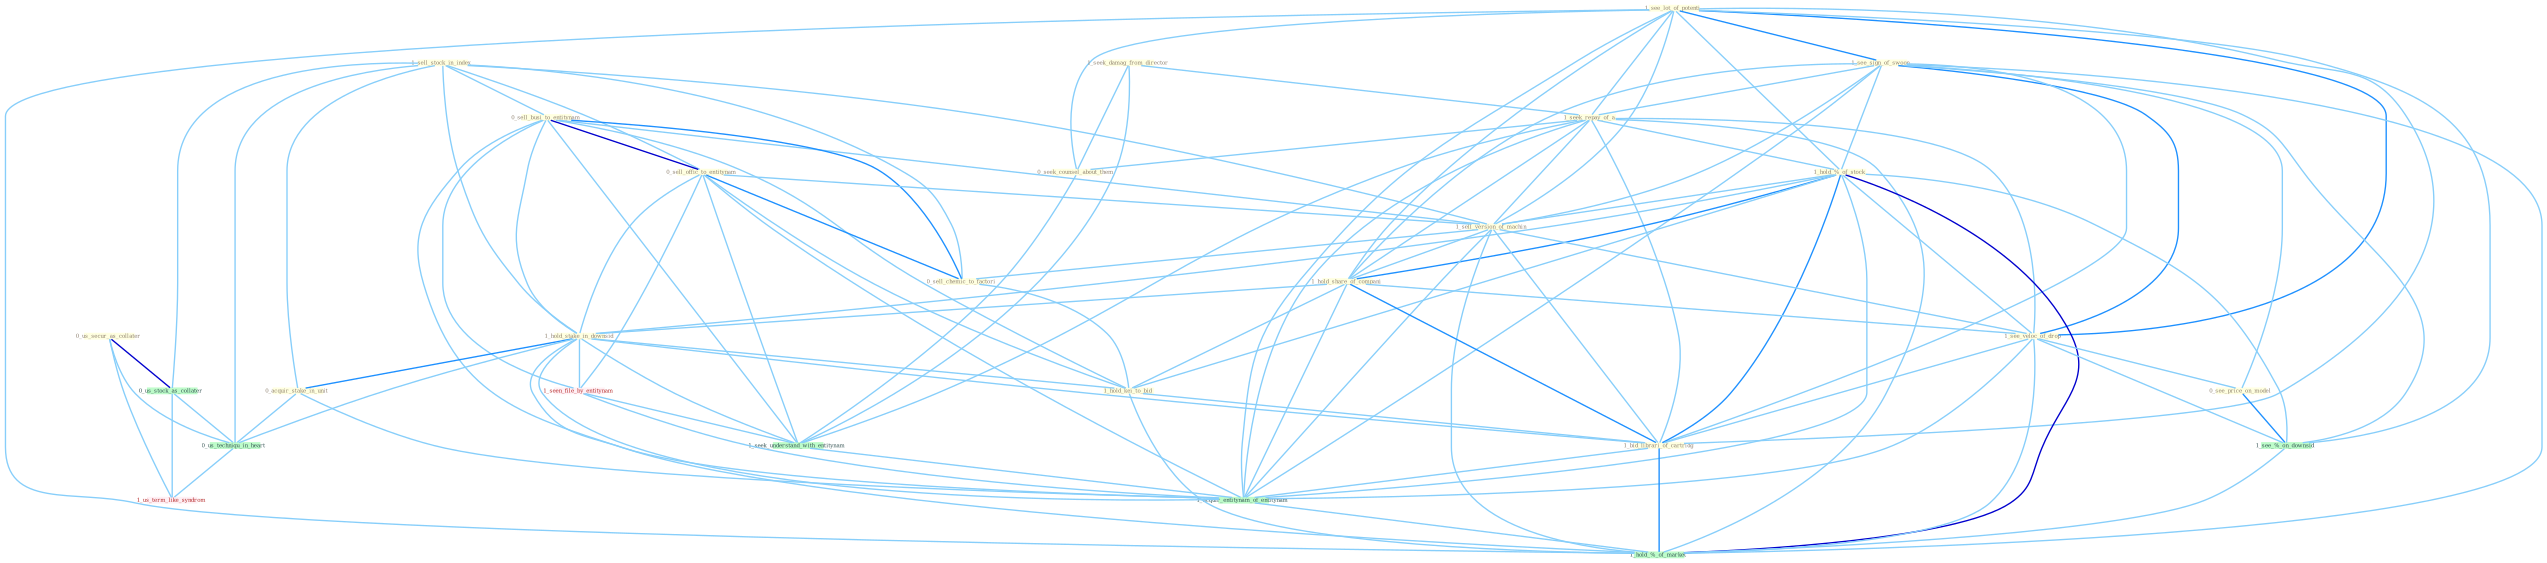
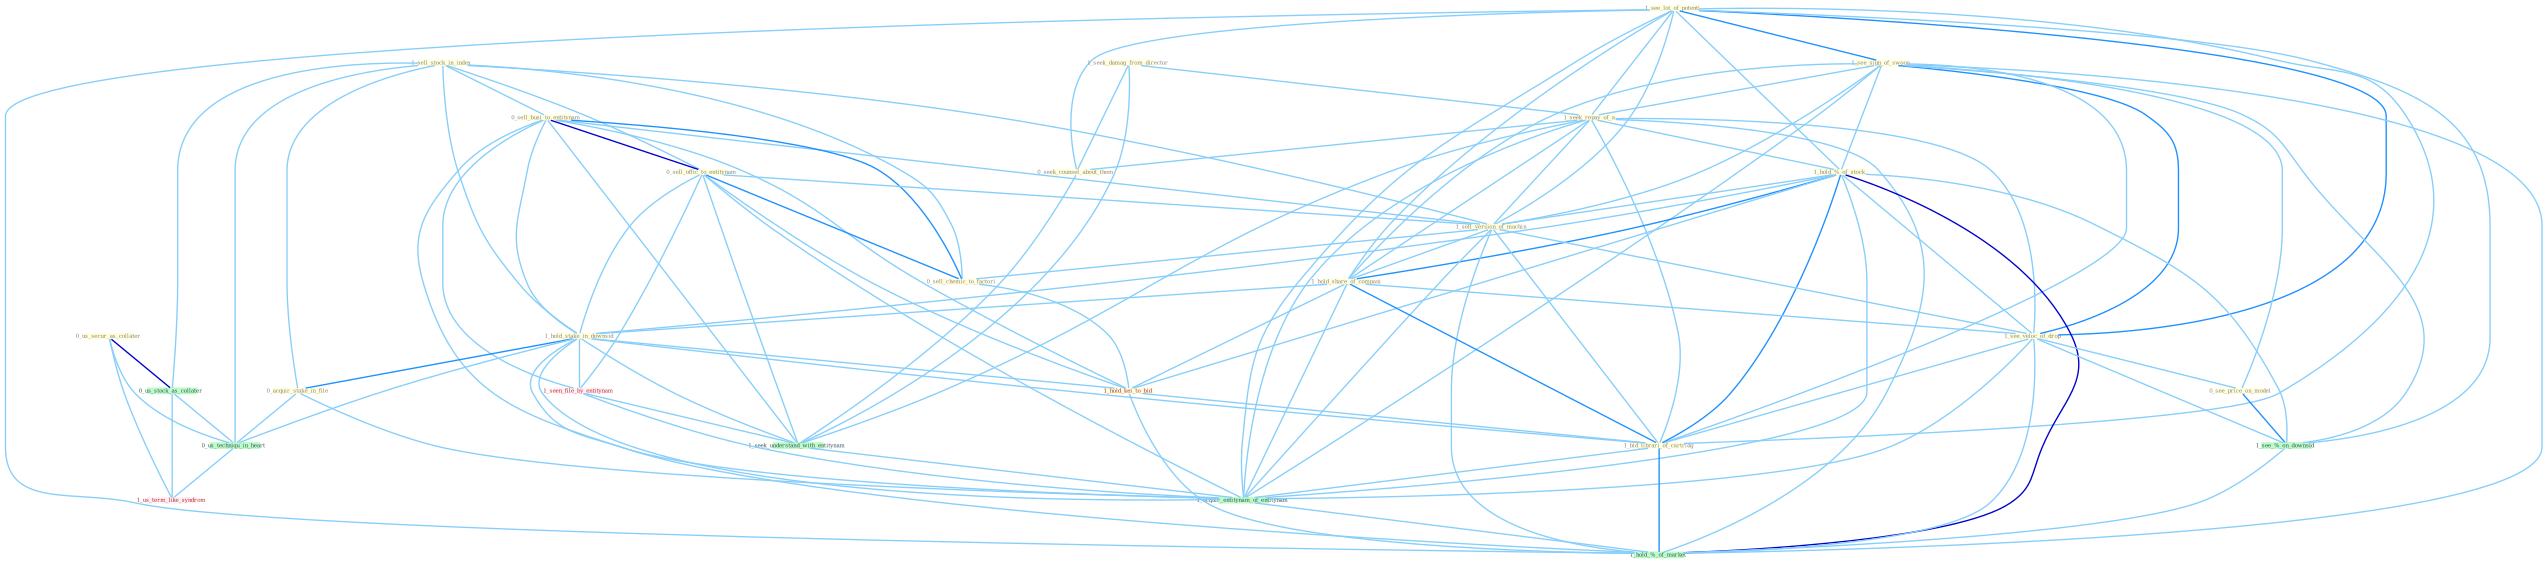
node "0_acquir_stake_in_unit": label "0_acquir_stake_in_unit" -> "0_acquir_stake_in_file"
node "1_hold_kei_to_bid": fontcolor #8b7d6b -> #b22222
